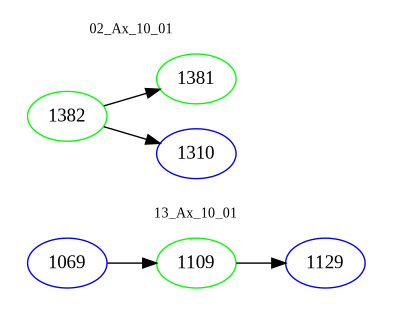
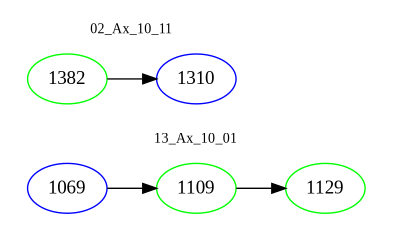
cluster "02_Ax_10_01": label "02_Ax_10_01" -> "02_Ax_10_11"
node "1381": removed
node "1129": color blue -> green
